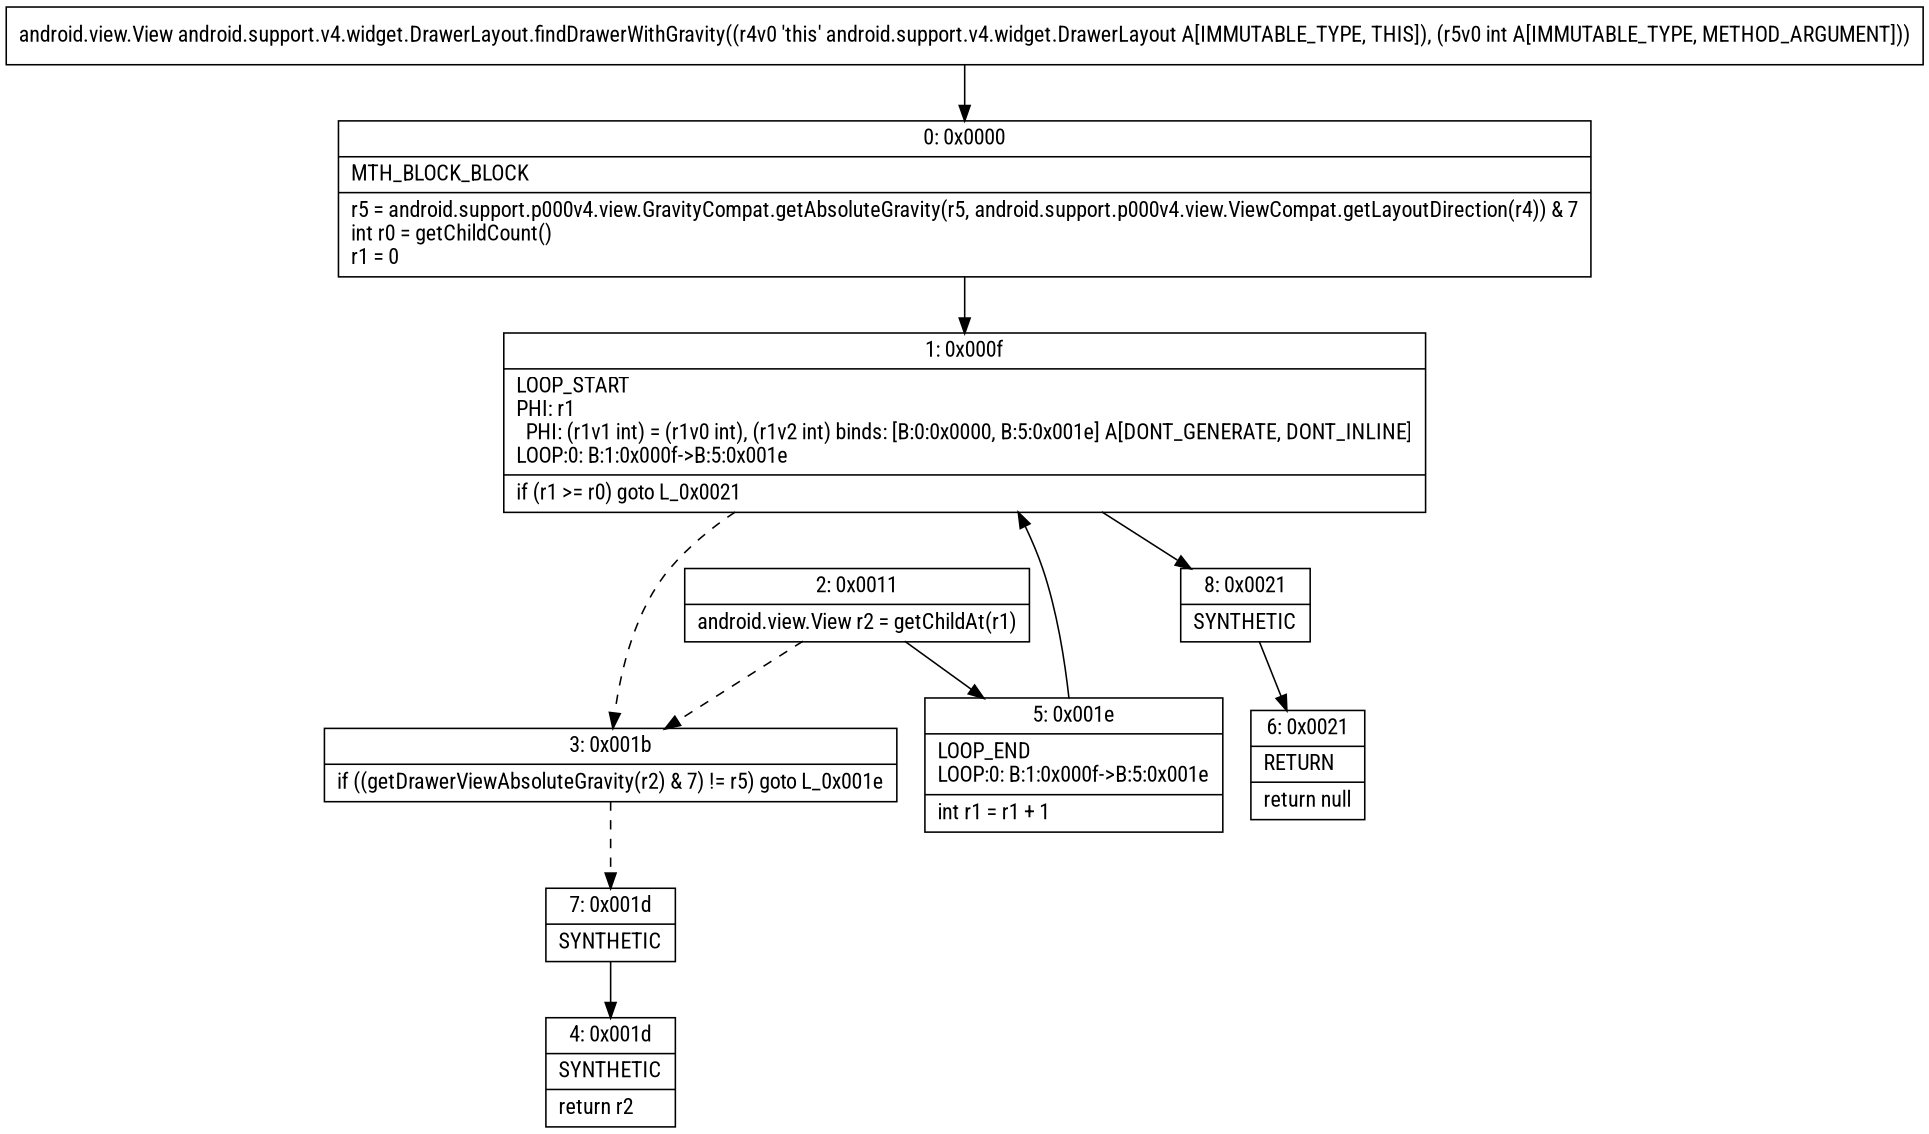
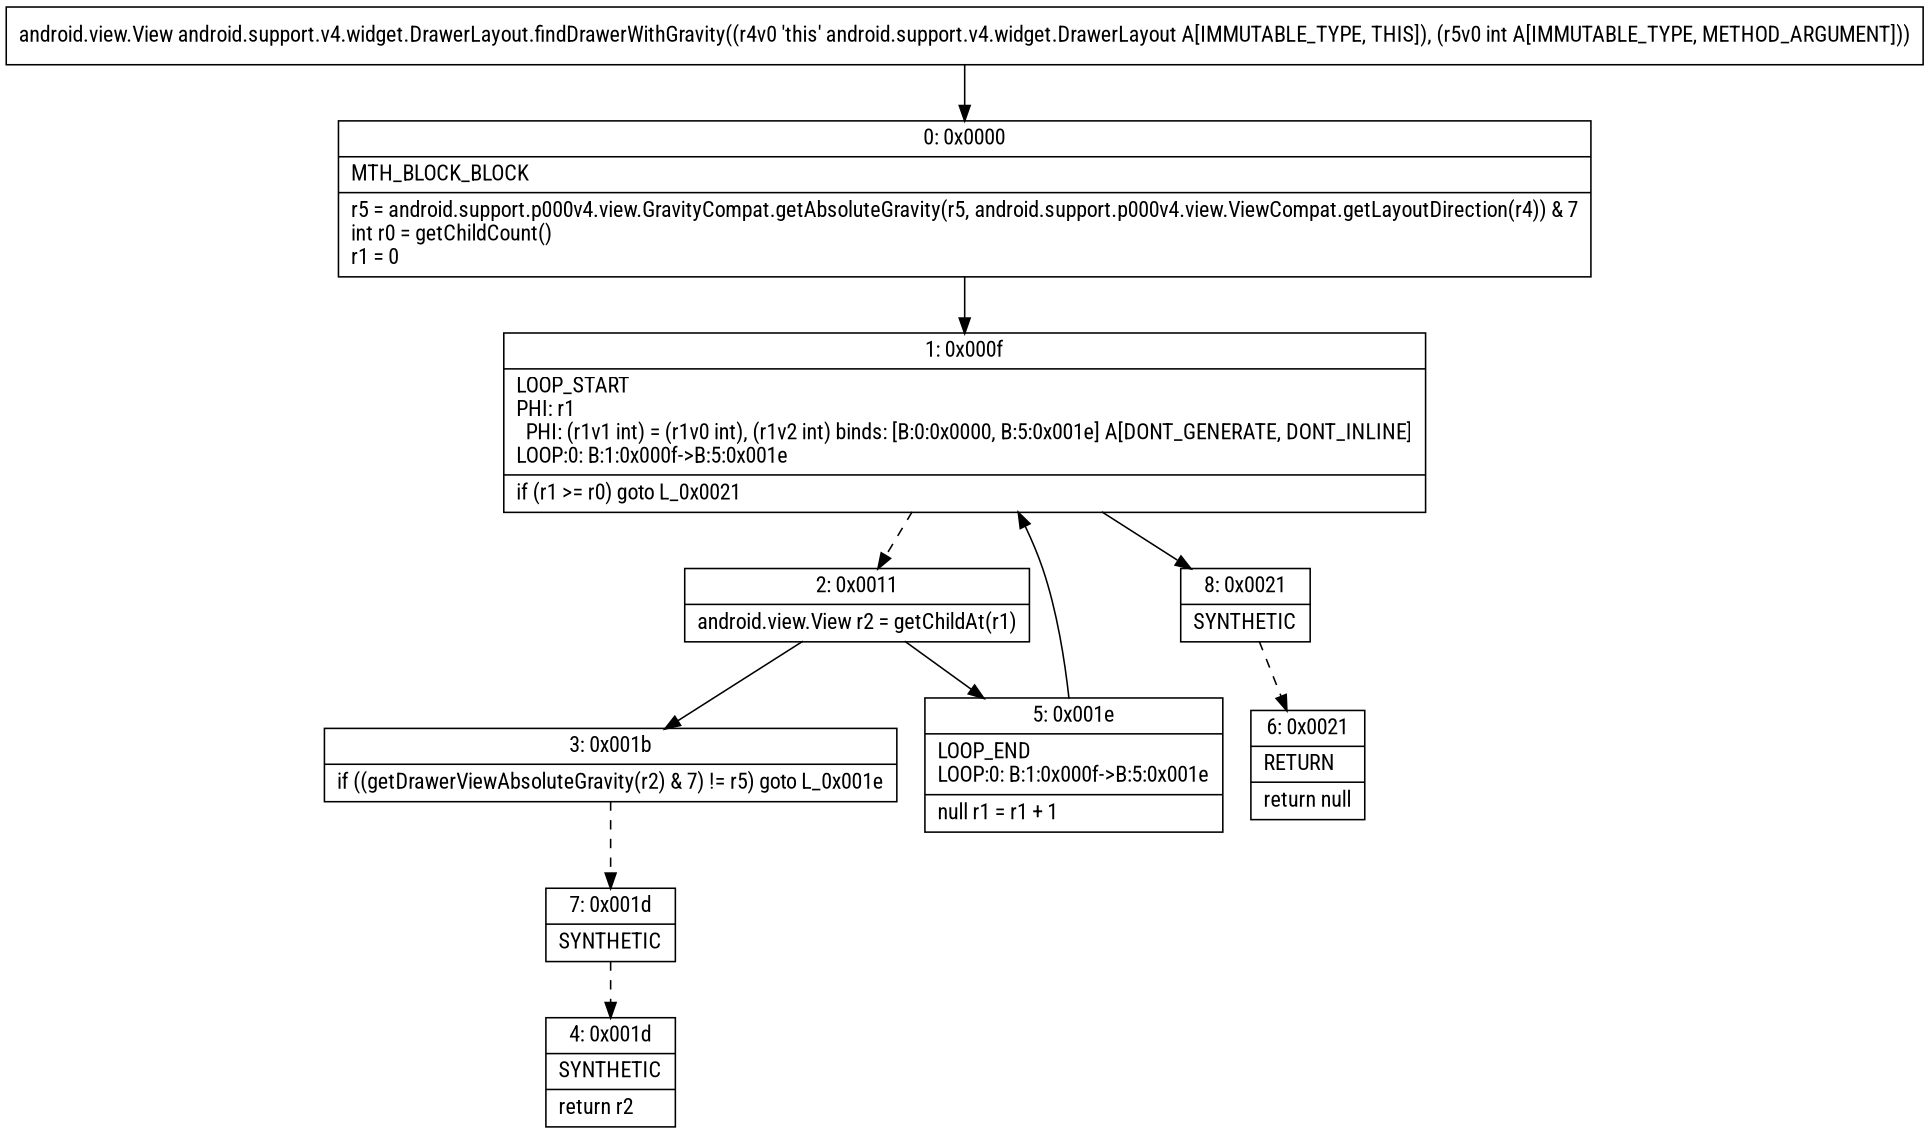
edge "1: 0x000f" -> "3: 0x001b": now "1: 0x000f" -> "2: 0x0011"
edge "8: 0x0021" -> "6: 0x0021": style solid -> dashed
edge "2: 0x0011" -> "3: 0x001b": style dashed -> solid
node "5: 0x001e": text "int r1 = r1 + 1" -> "null r1 = r1 + 1"
edge "7: 0x001d" -> "4: 0x001d": style solid -> dashed
